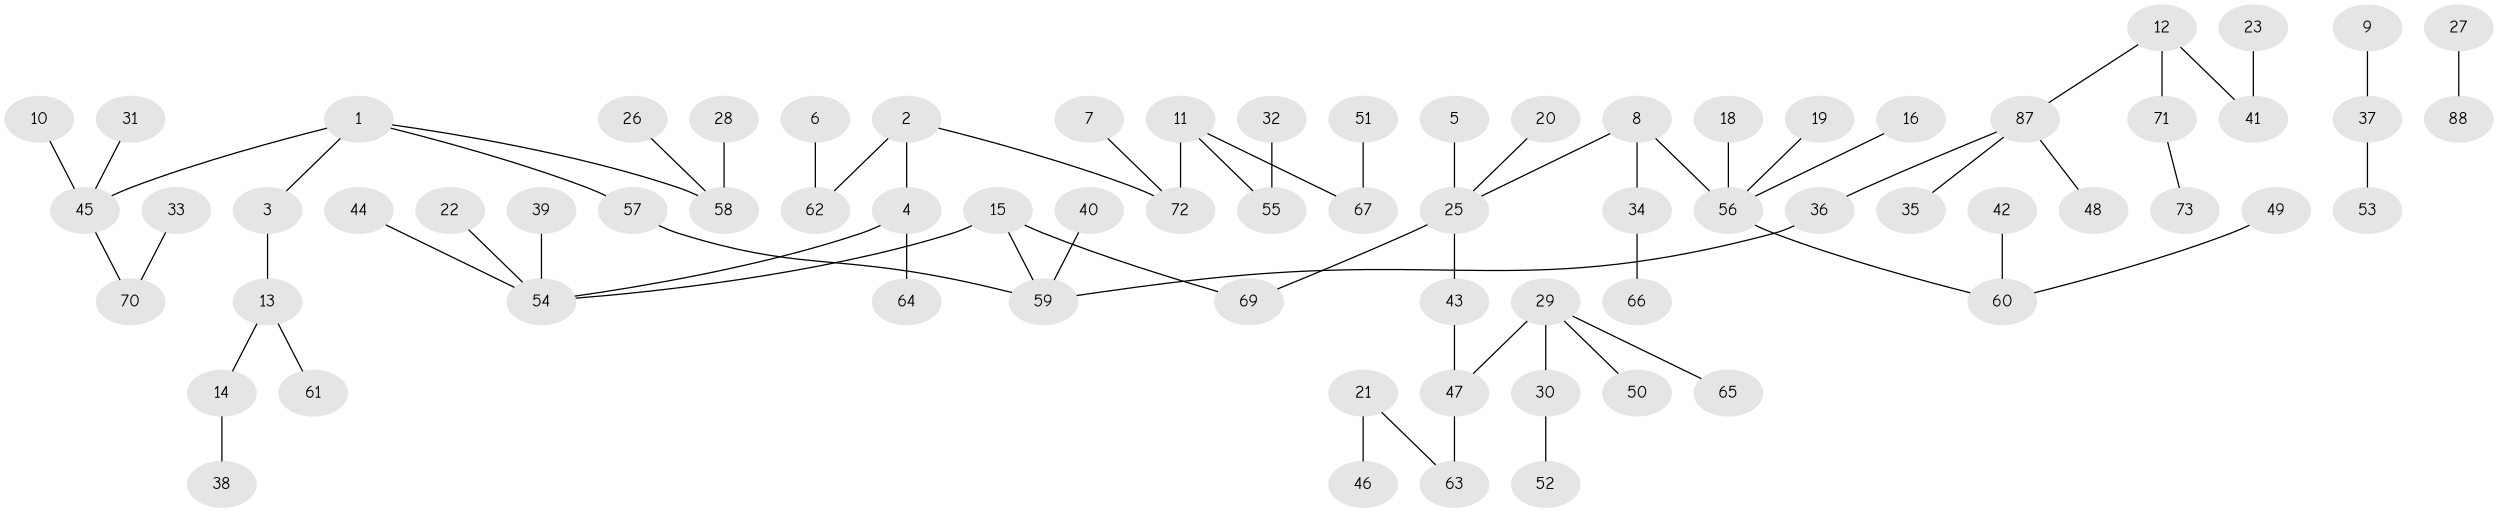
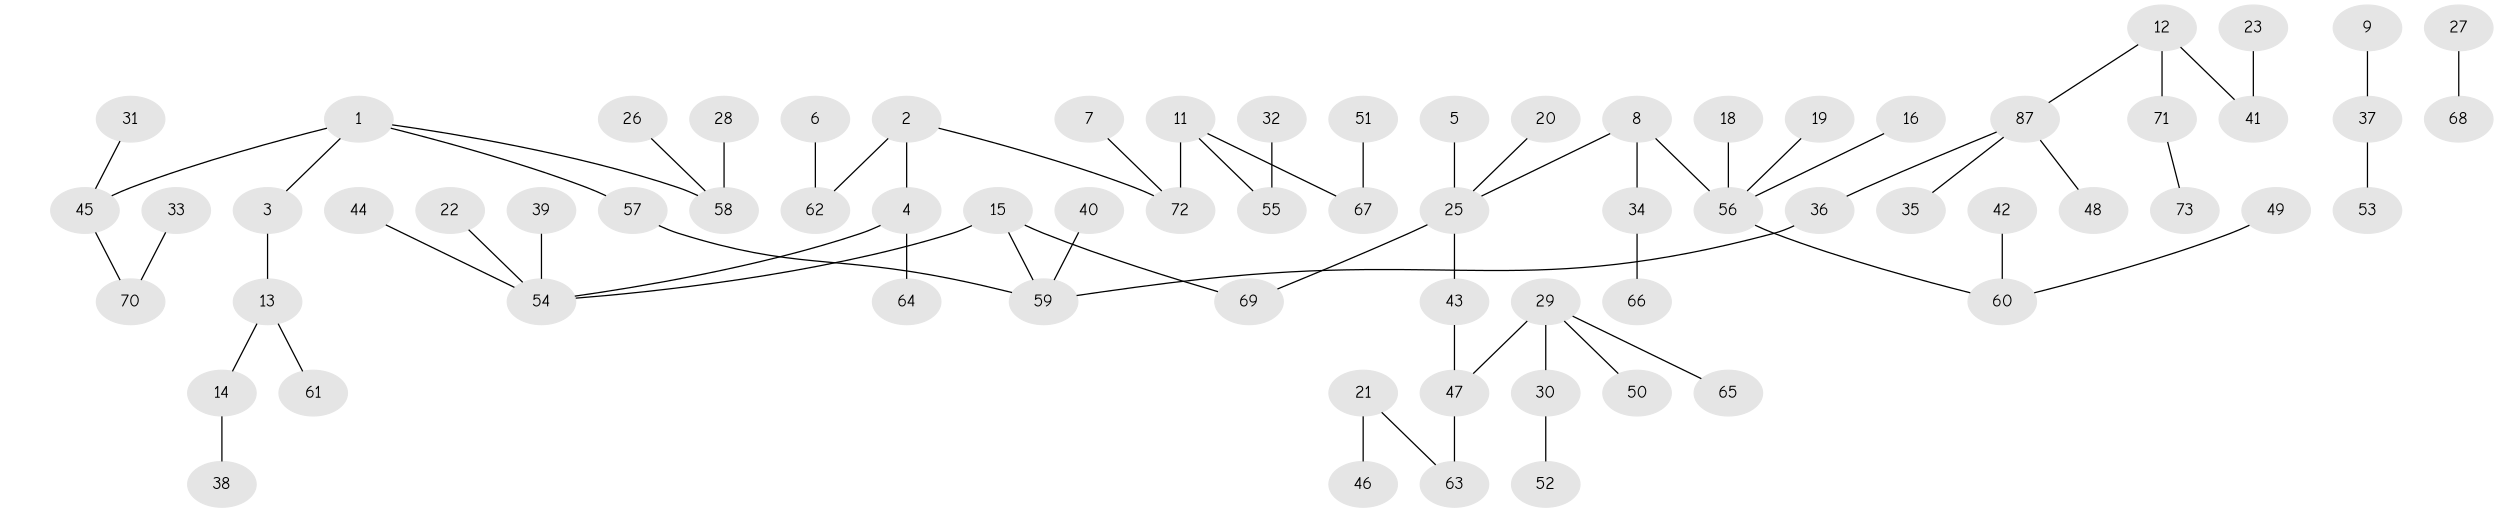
node "10": removed
node "88": label "88" -> "68"
